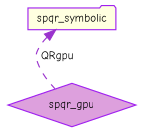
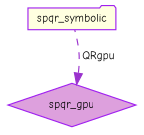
edge "spqr_gpu" -> "spqr_symbolic": reversed
